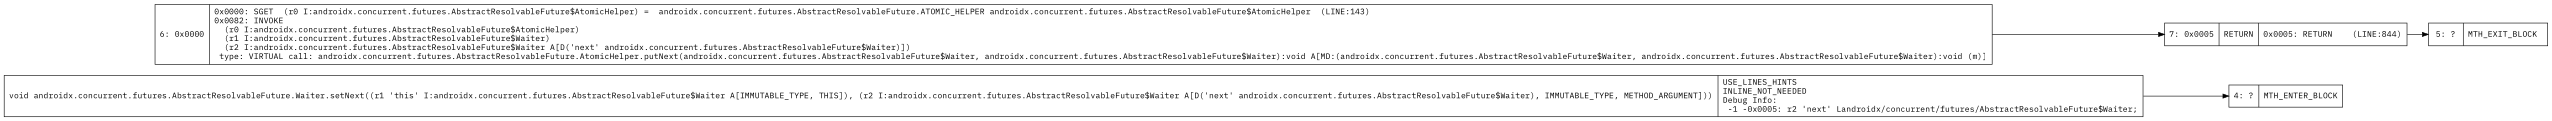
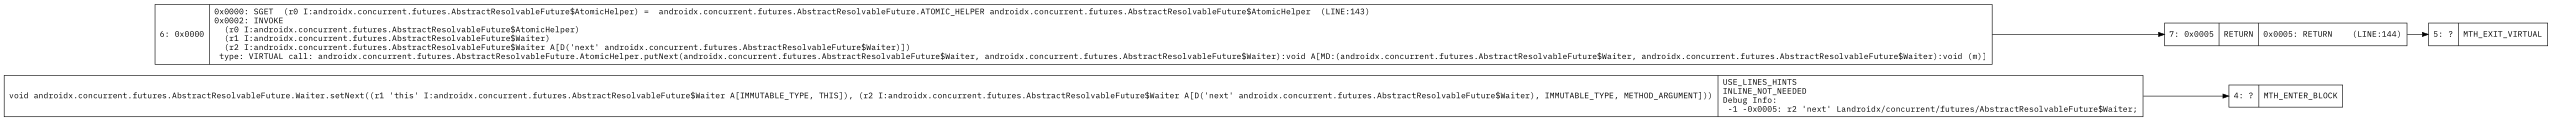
node "6: 0x0000": text "0x0082: INVOKE" -> "0x0002: INVOKE"
node "7: 0x0005": text "0x0005: RETURN    (LINE:844)" -> "0x0005: RETURN    (LINE:144)"
node "5: ?": text "MTH_EXIT_BLOCK" -> "MTH_EXIT_VIRTUAL"
